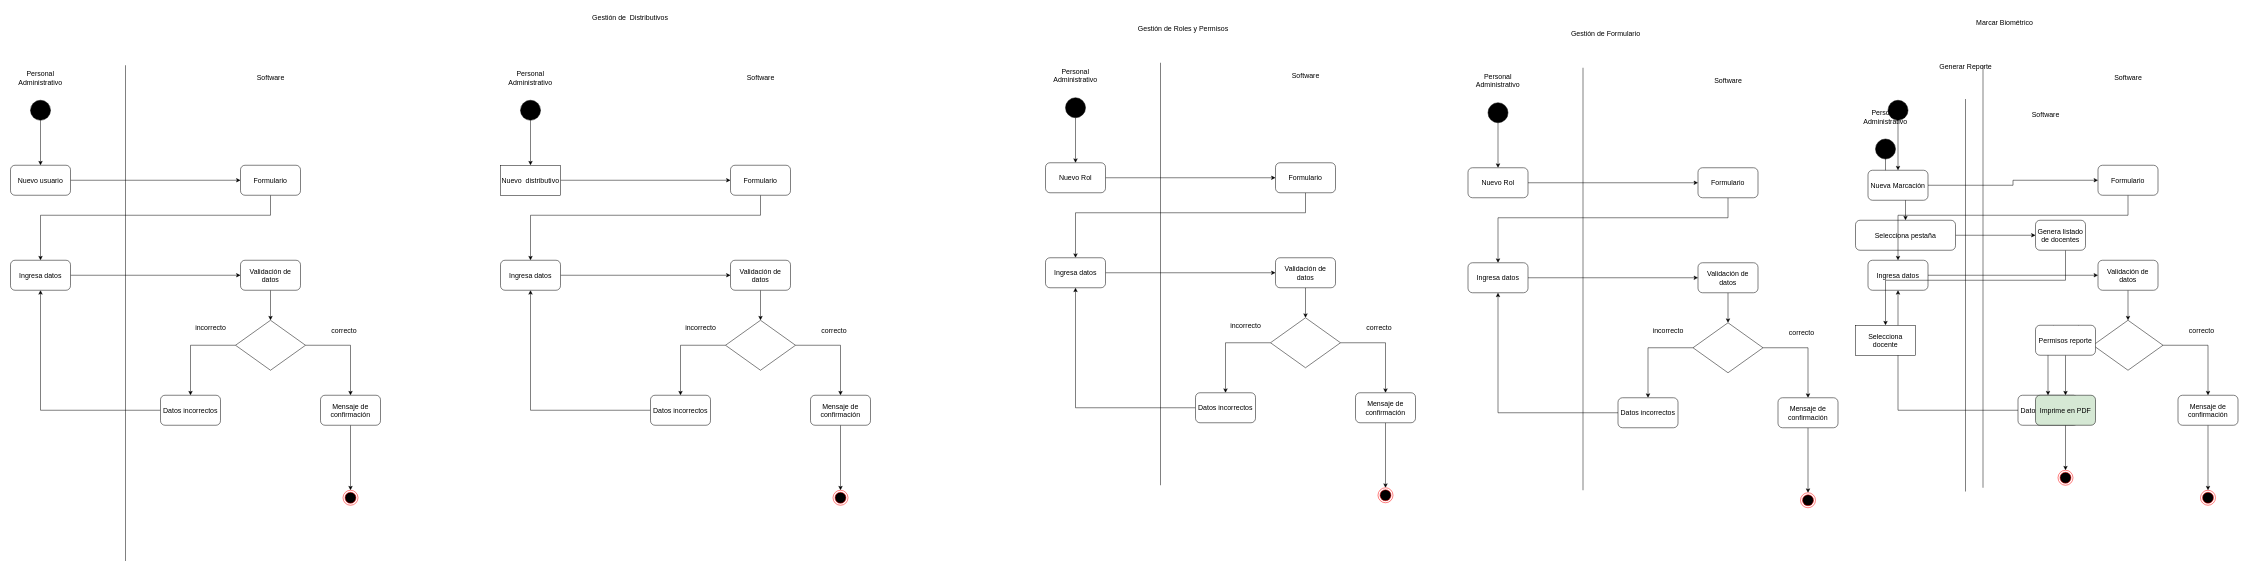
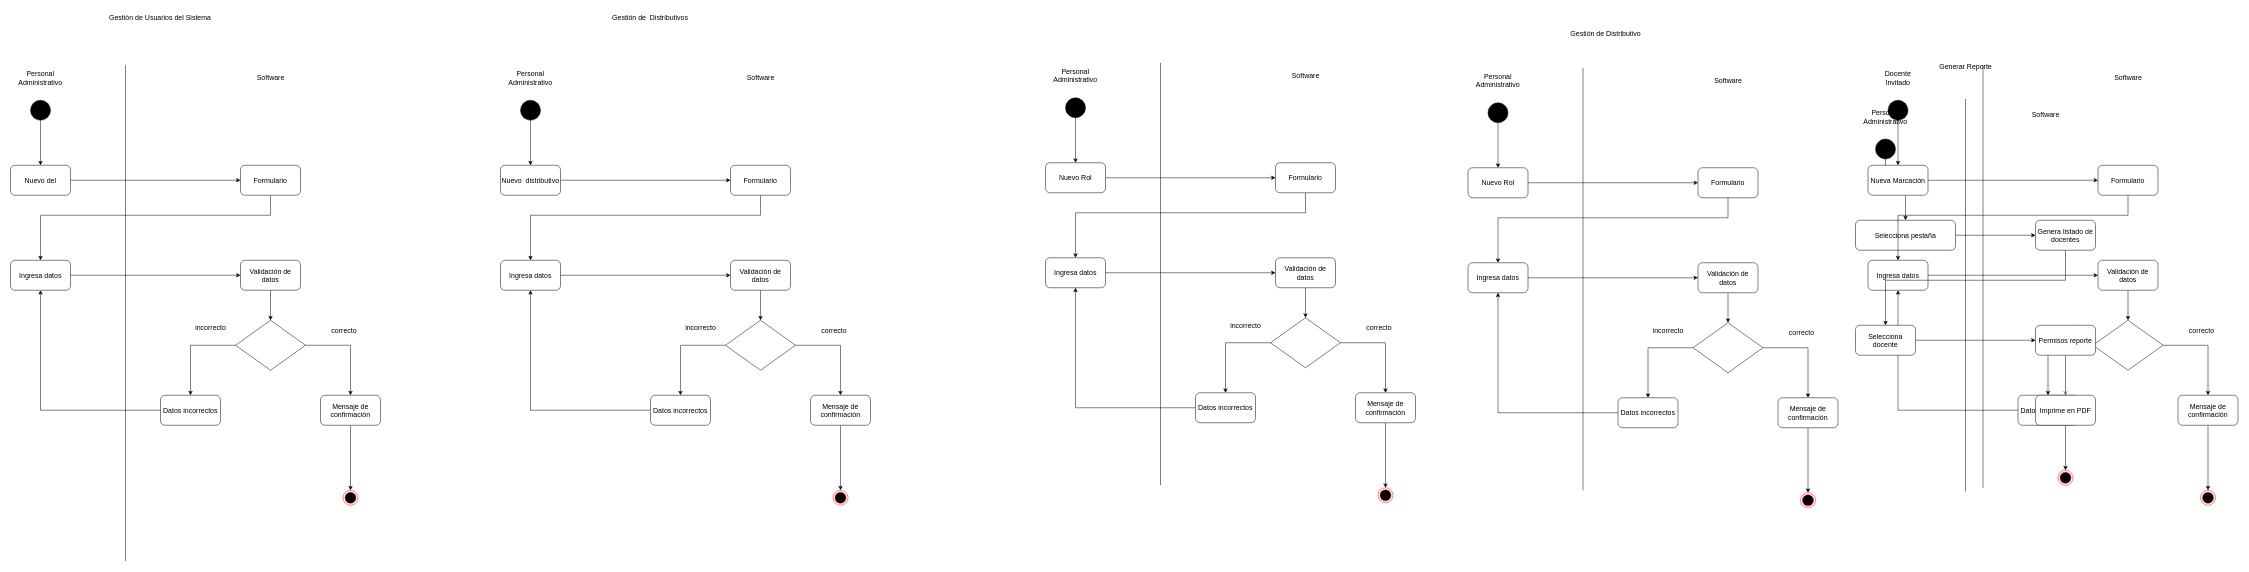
node "Gestión de Usuarios del Sistema": added
node "Gestión de Distributivos": moved (630, 18) -> (650, 18)
node "Marcar Biométrico": removed
node "Gestión de Roles y Permisos": removed
node "Gestión de Formulario": label "Gestión de Formulario" -> "Gestión de Distributivo"
node "Docente Invitado": added
node "Nuevo usuario": label "Nuevo usuario" -> "Nuevo del"
node "Nuevo distributivo": shape rectangle -> rounded rectangle
node "Nueva Marcación": moved (1898, 185) -> (1898, 180)
node "Genera listado de docentes": size 50x30 -> 60x30
node "Selecciona docente": shape rectangle -> rounded rectangle
edge "Selecciona docente" -> "Permisos reporte": added
edge "Permisos reporte" -> "Imprime en PDF": arrowhead classic -> open
node "Imprime en PDF": fillcolor #d5e8d4 -> #ffffff
